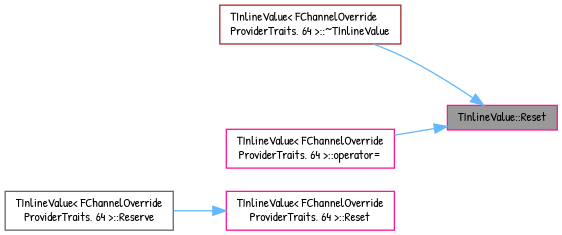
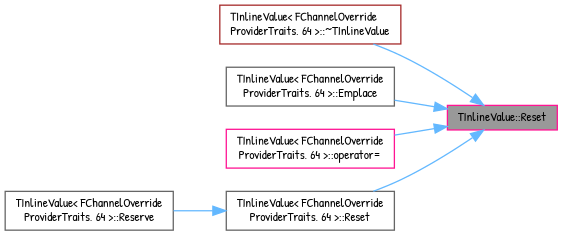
node "TInlineValue< FChannelOverride ProviderTraits, 64 >::Emplace": added
edge "TInlineValue< FChannelOverride ProviderTraits, 64 >::Reset" -> "TInlineValue::Reset": added
node "TInlineValue< FChannelOverride ProviderTraits, 64 >::Reset": color deeppink -> gray40
